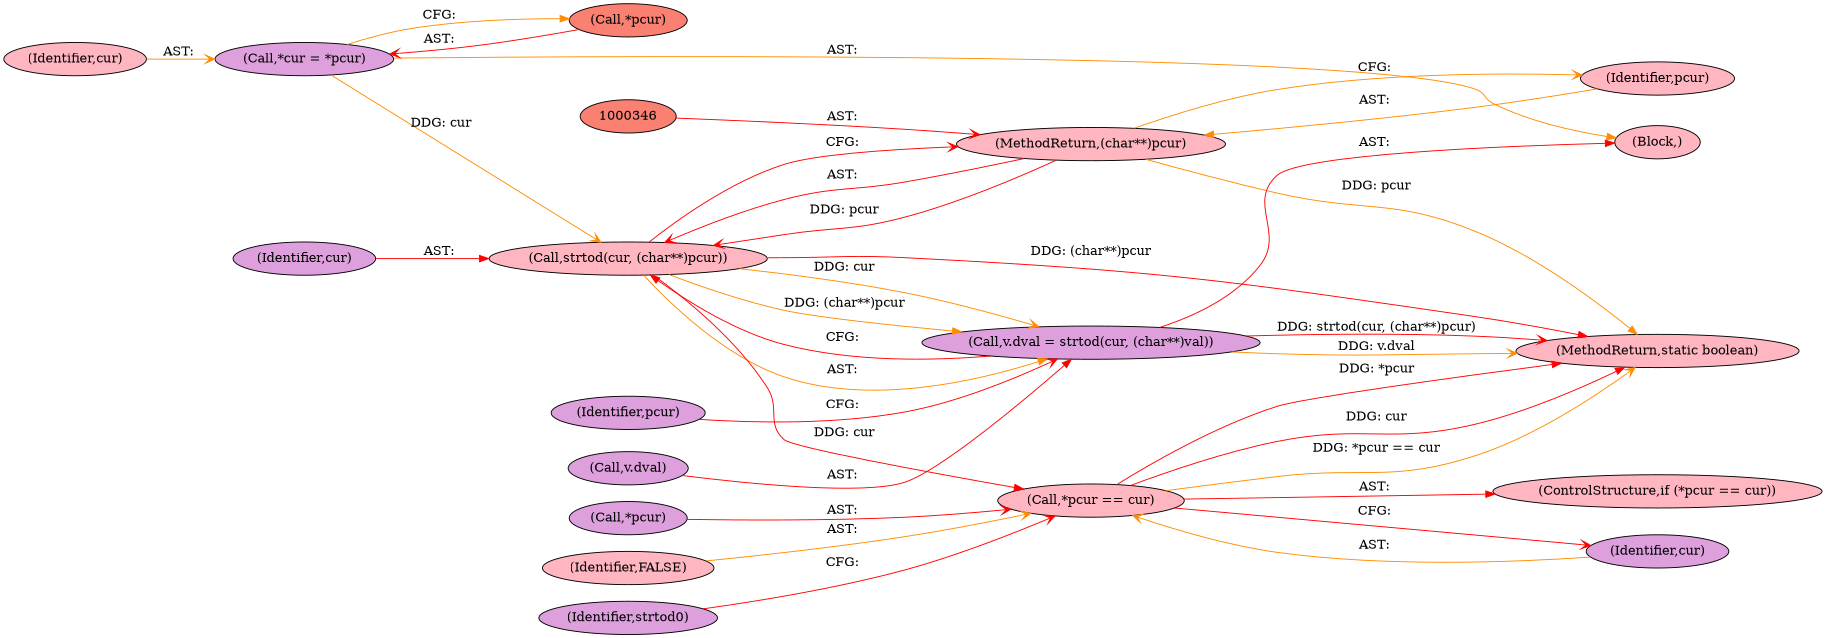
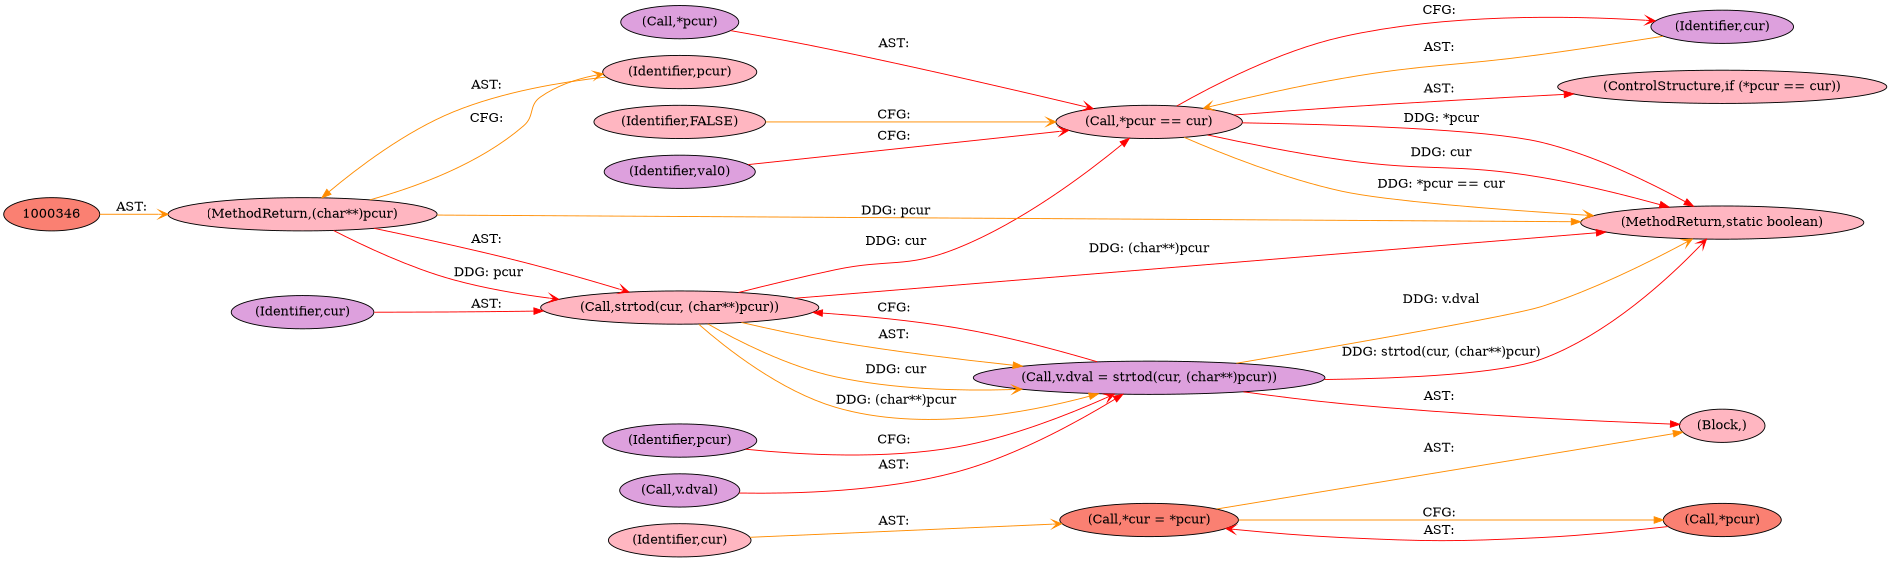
node "(Call,*cur = *pcur)": fillcolor plum -> salmon
edge "1000346" -> "(MethodReturn,(char**)pcur)": color red -> darkorange
edge "(Call,*cur = *pcur)" -> "(Call,strtod(cur, (char**)pcur))": removed, label "DDG: cur"
edge "(Call,strtod(cur, (char**)pcur))" -> "(MethodReturn,(char**)pcur)": removed, label "CFG:"
node "(Call,v.dval = strtod(cur, (char**)val))": label "(Call,v.dval = strtod(cur, (char**)val))" -> "(Call,v.dval = strtod(cur, (char**)pcur))"
edge "(Identifier,FALSE)" -> "(Call,*pcur == cur)": label "AST: " -> "CFG: "
node "(Identifier,strtod0)": label "(Identifier,strtod0)" -> "(Identifier,val0)"
